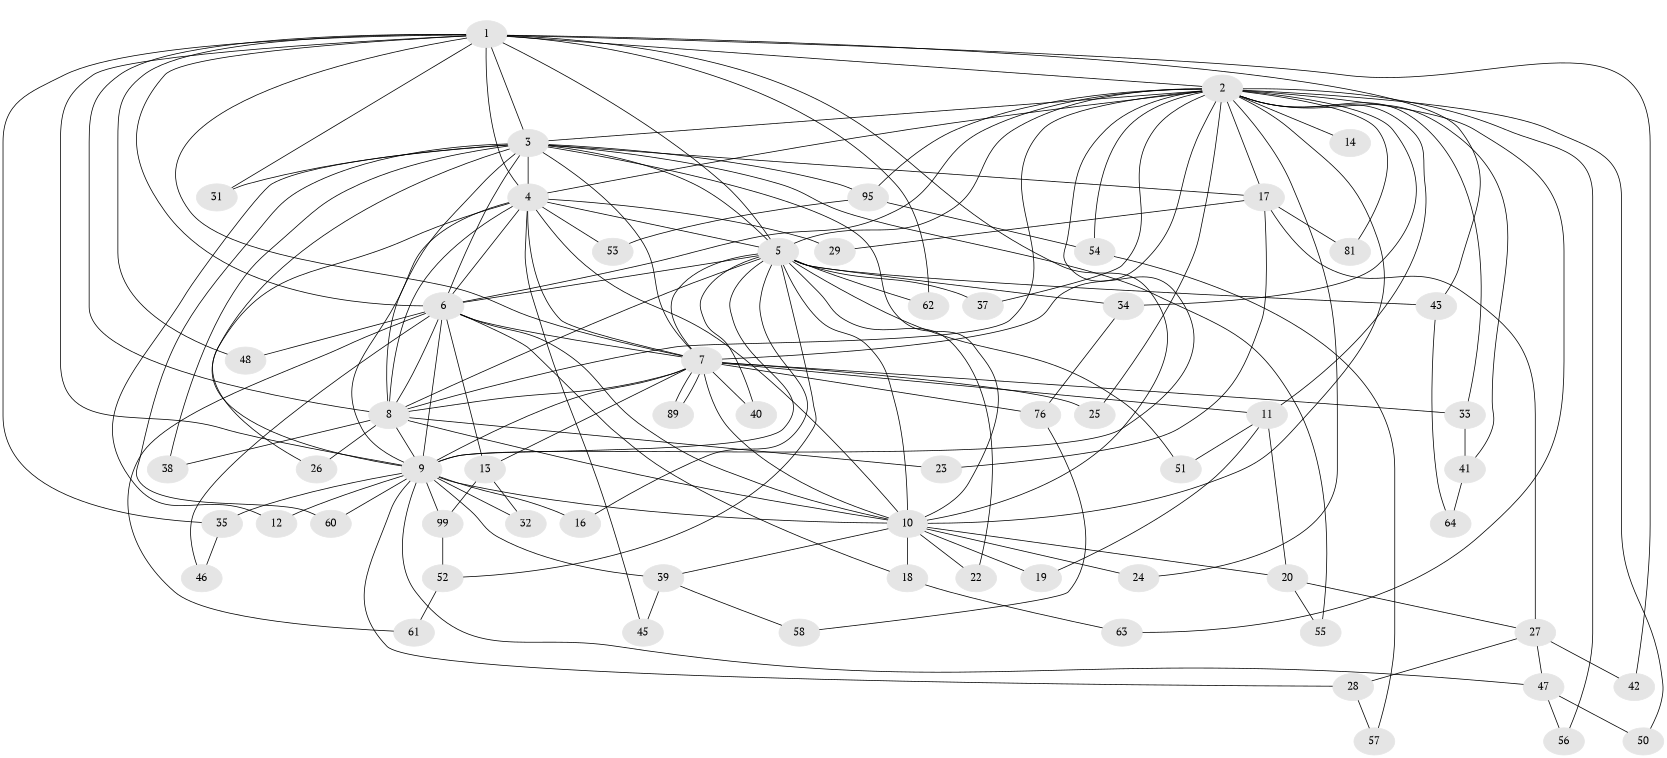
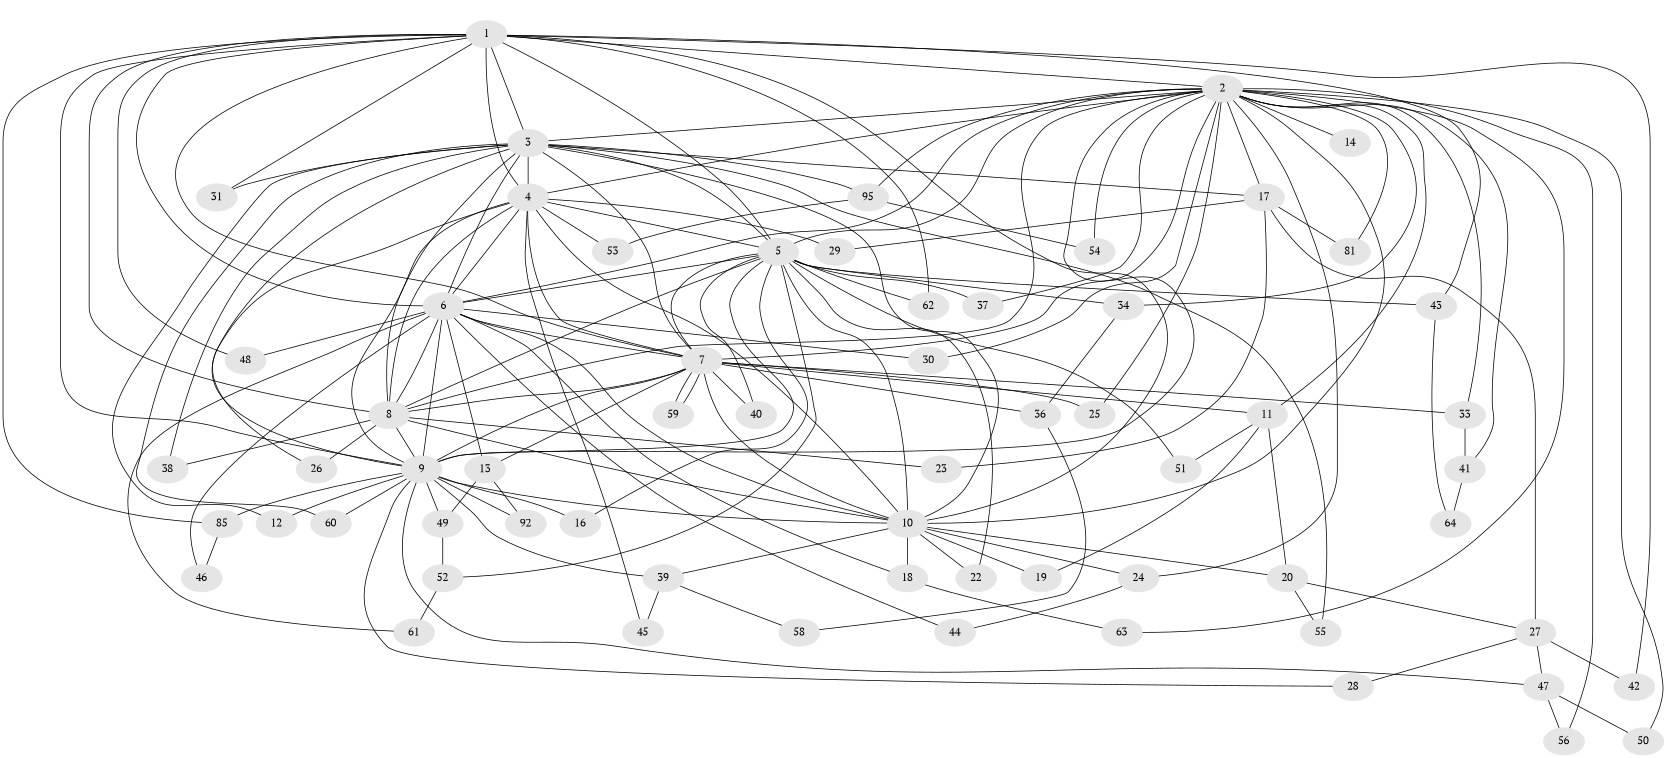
node "30": added
node "89": label "89" -> "59"
node "76": label "76" -> "36"
node "35": label "35" -> "85"
node "99": label "99" -> "49"
node "32": label "32" -> "92"
node "44": added
node "57": removed
